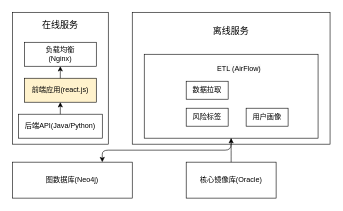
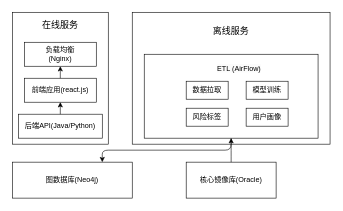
node "前端应用(react.js)": fillcolor #fff2cc -> #ffffff
node "模型训练": added
